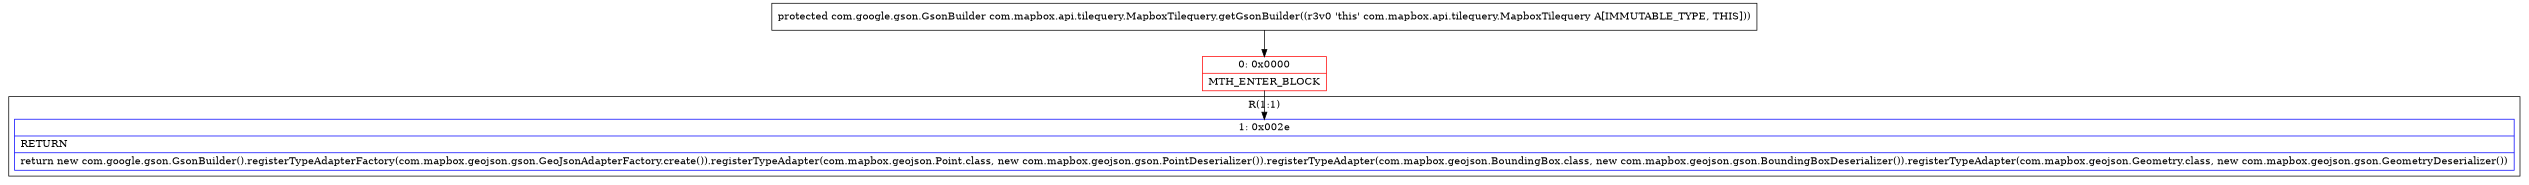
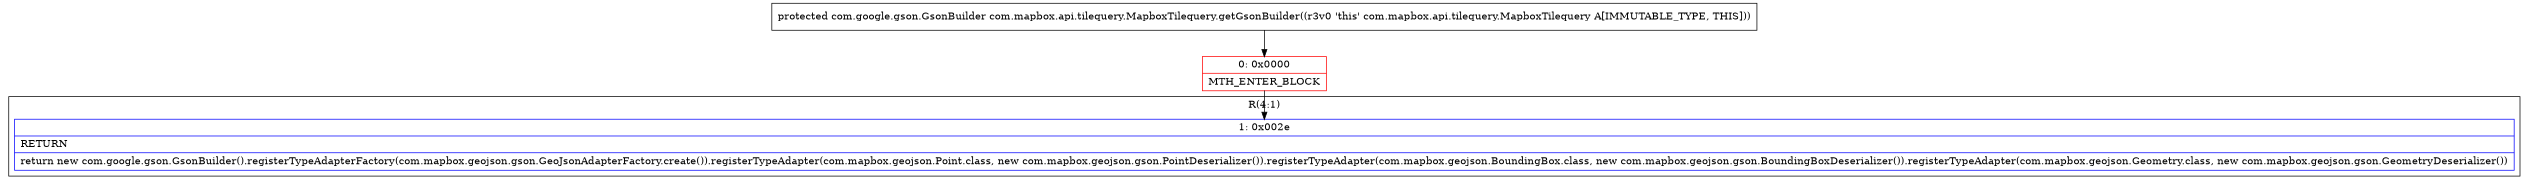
cluster "R(1:1)": label "R(1:1)" -> "R(4:1)"
